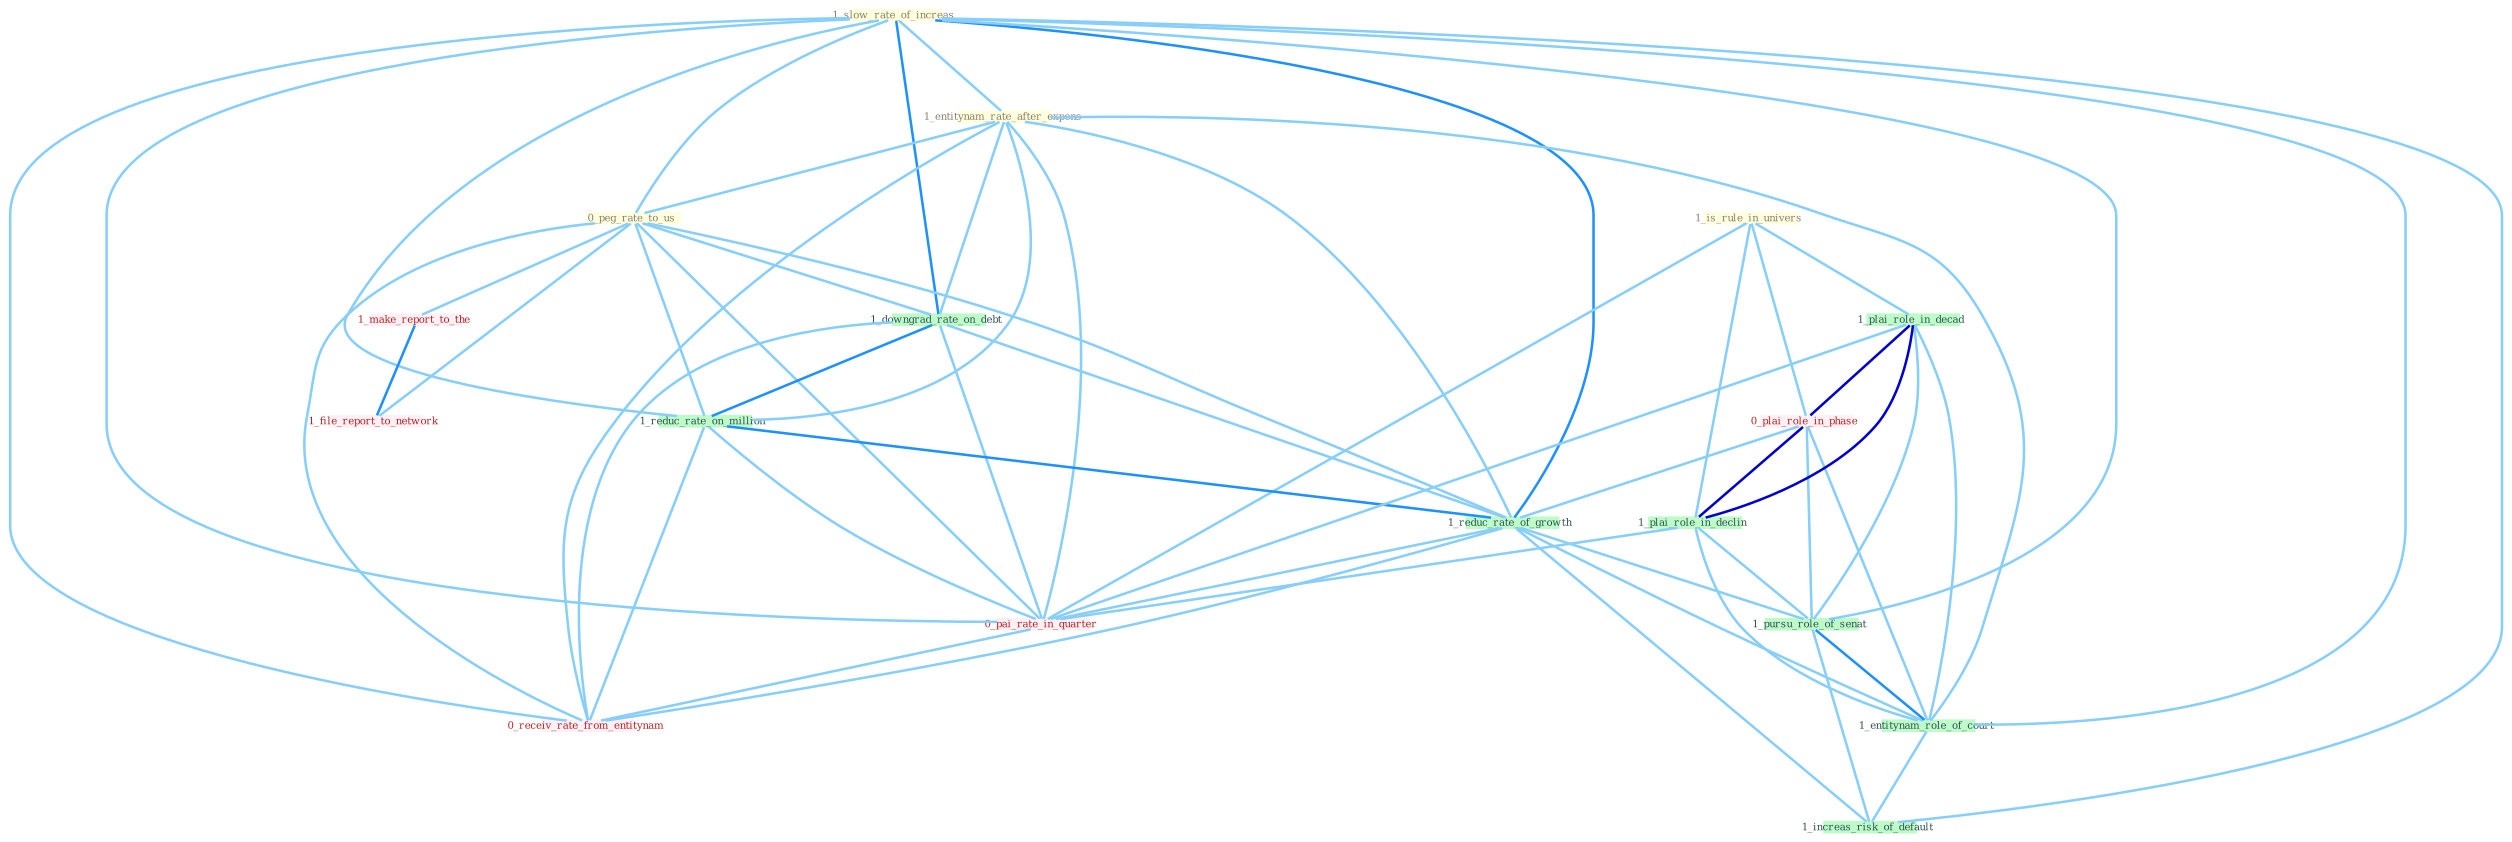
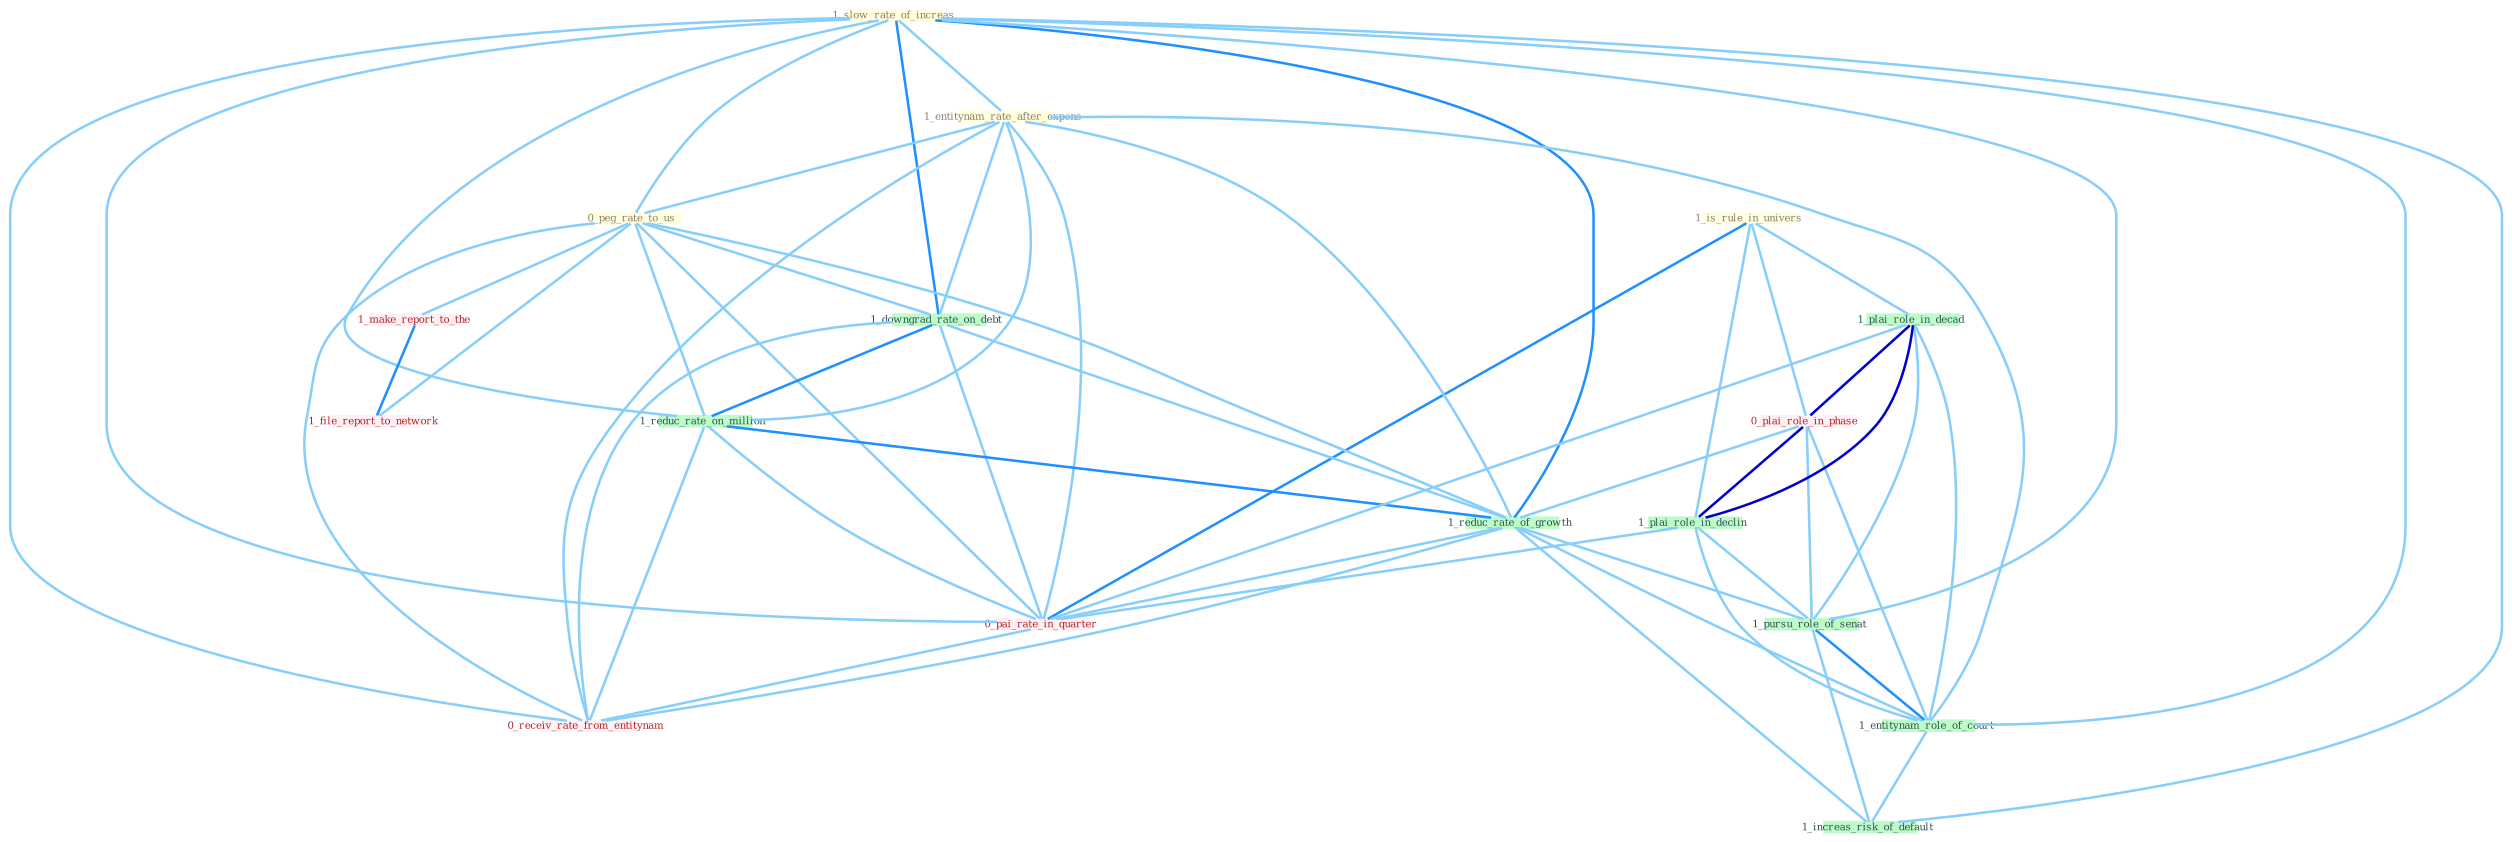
edge "1_is_rule_in_univers" -- "0_pai_rate_in_quarter": color #87cefa -> #1e90ff
